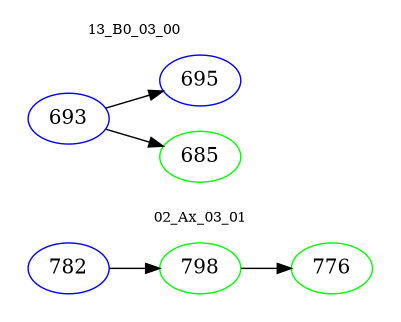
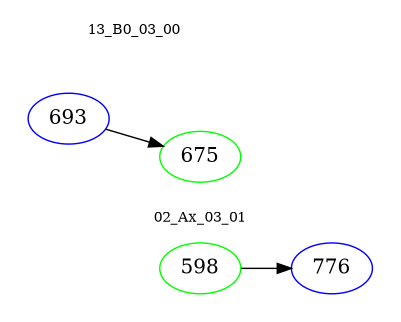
node "695": removed
node "685": label "685" -> "675"
node "782": removed
node "798": label "798" -> "598"
node "776": color green -> blue
